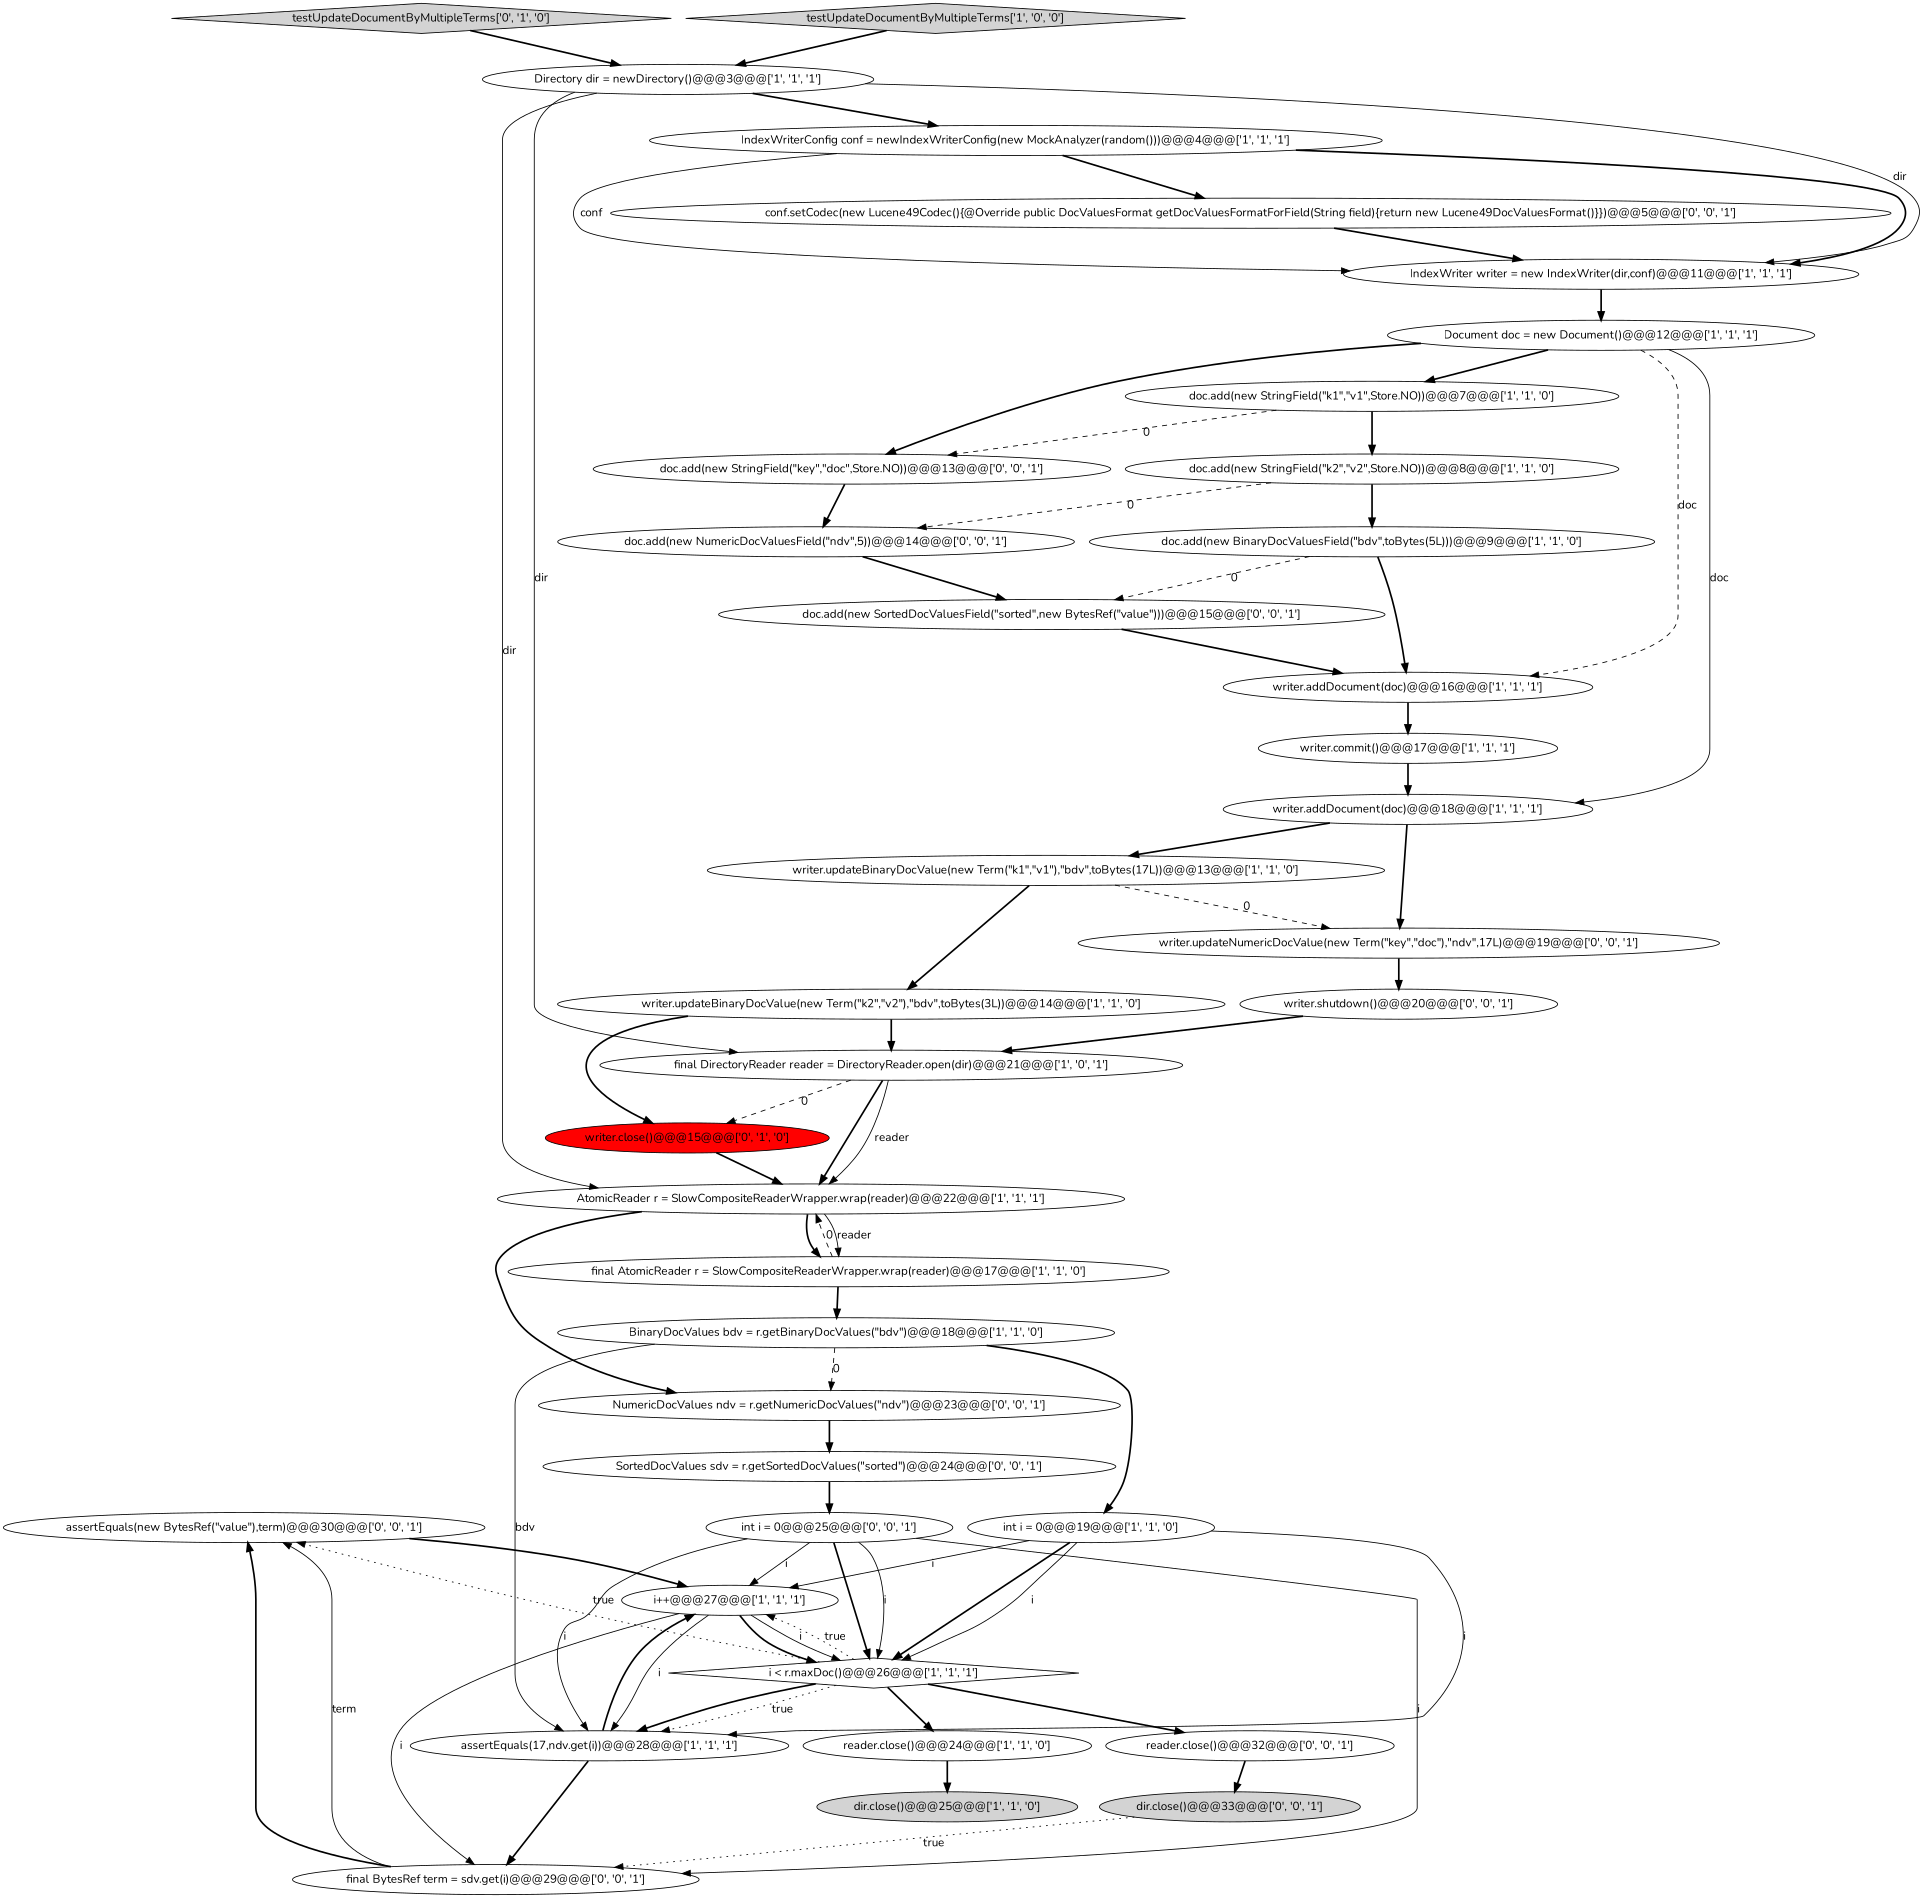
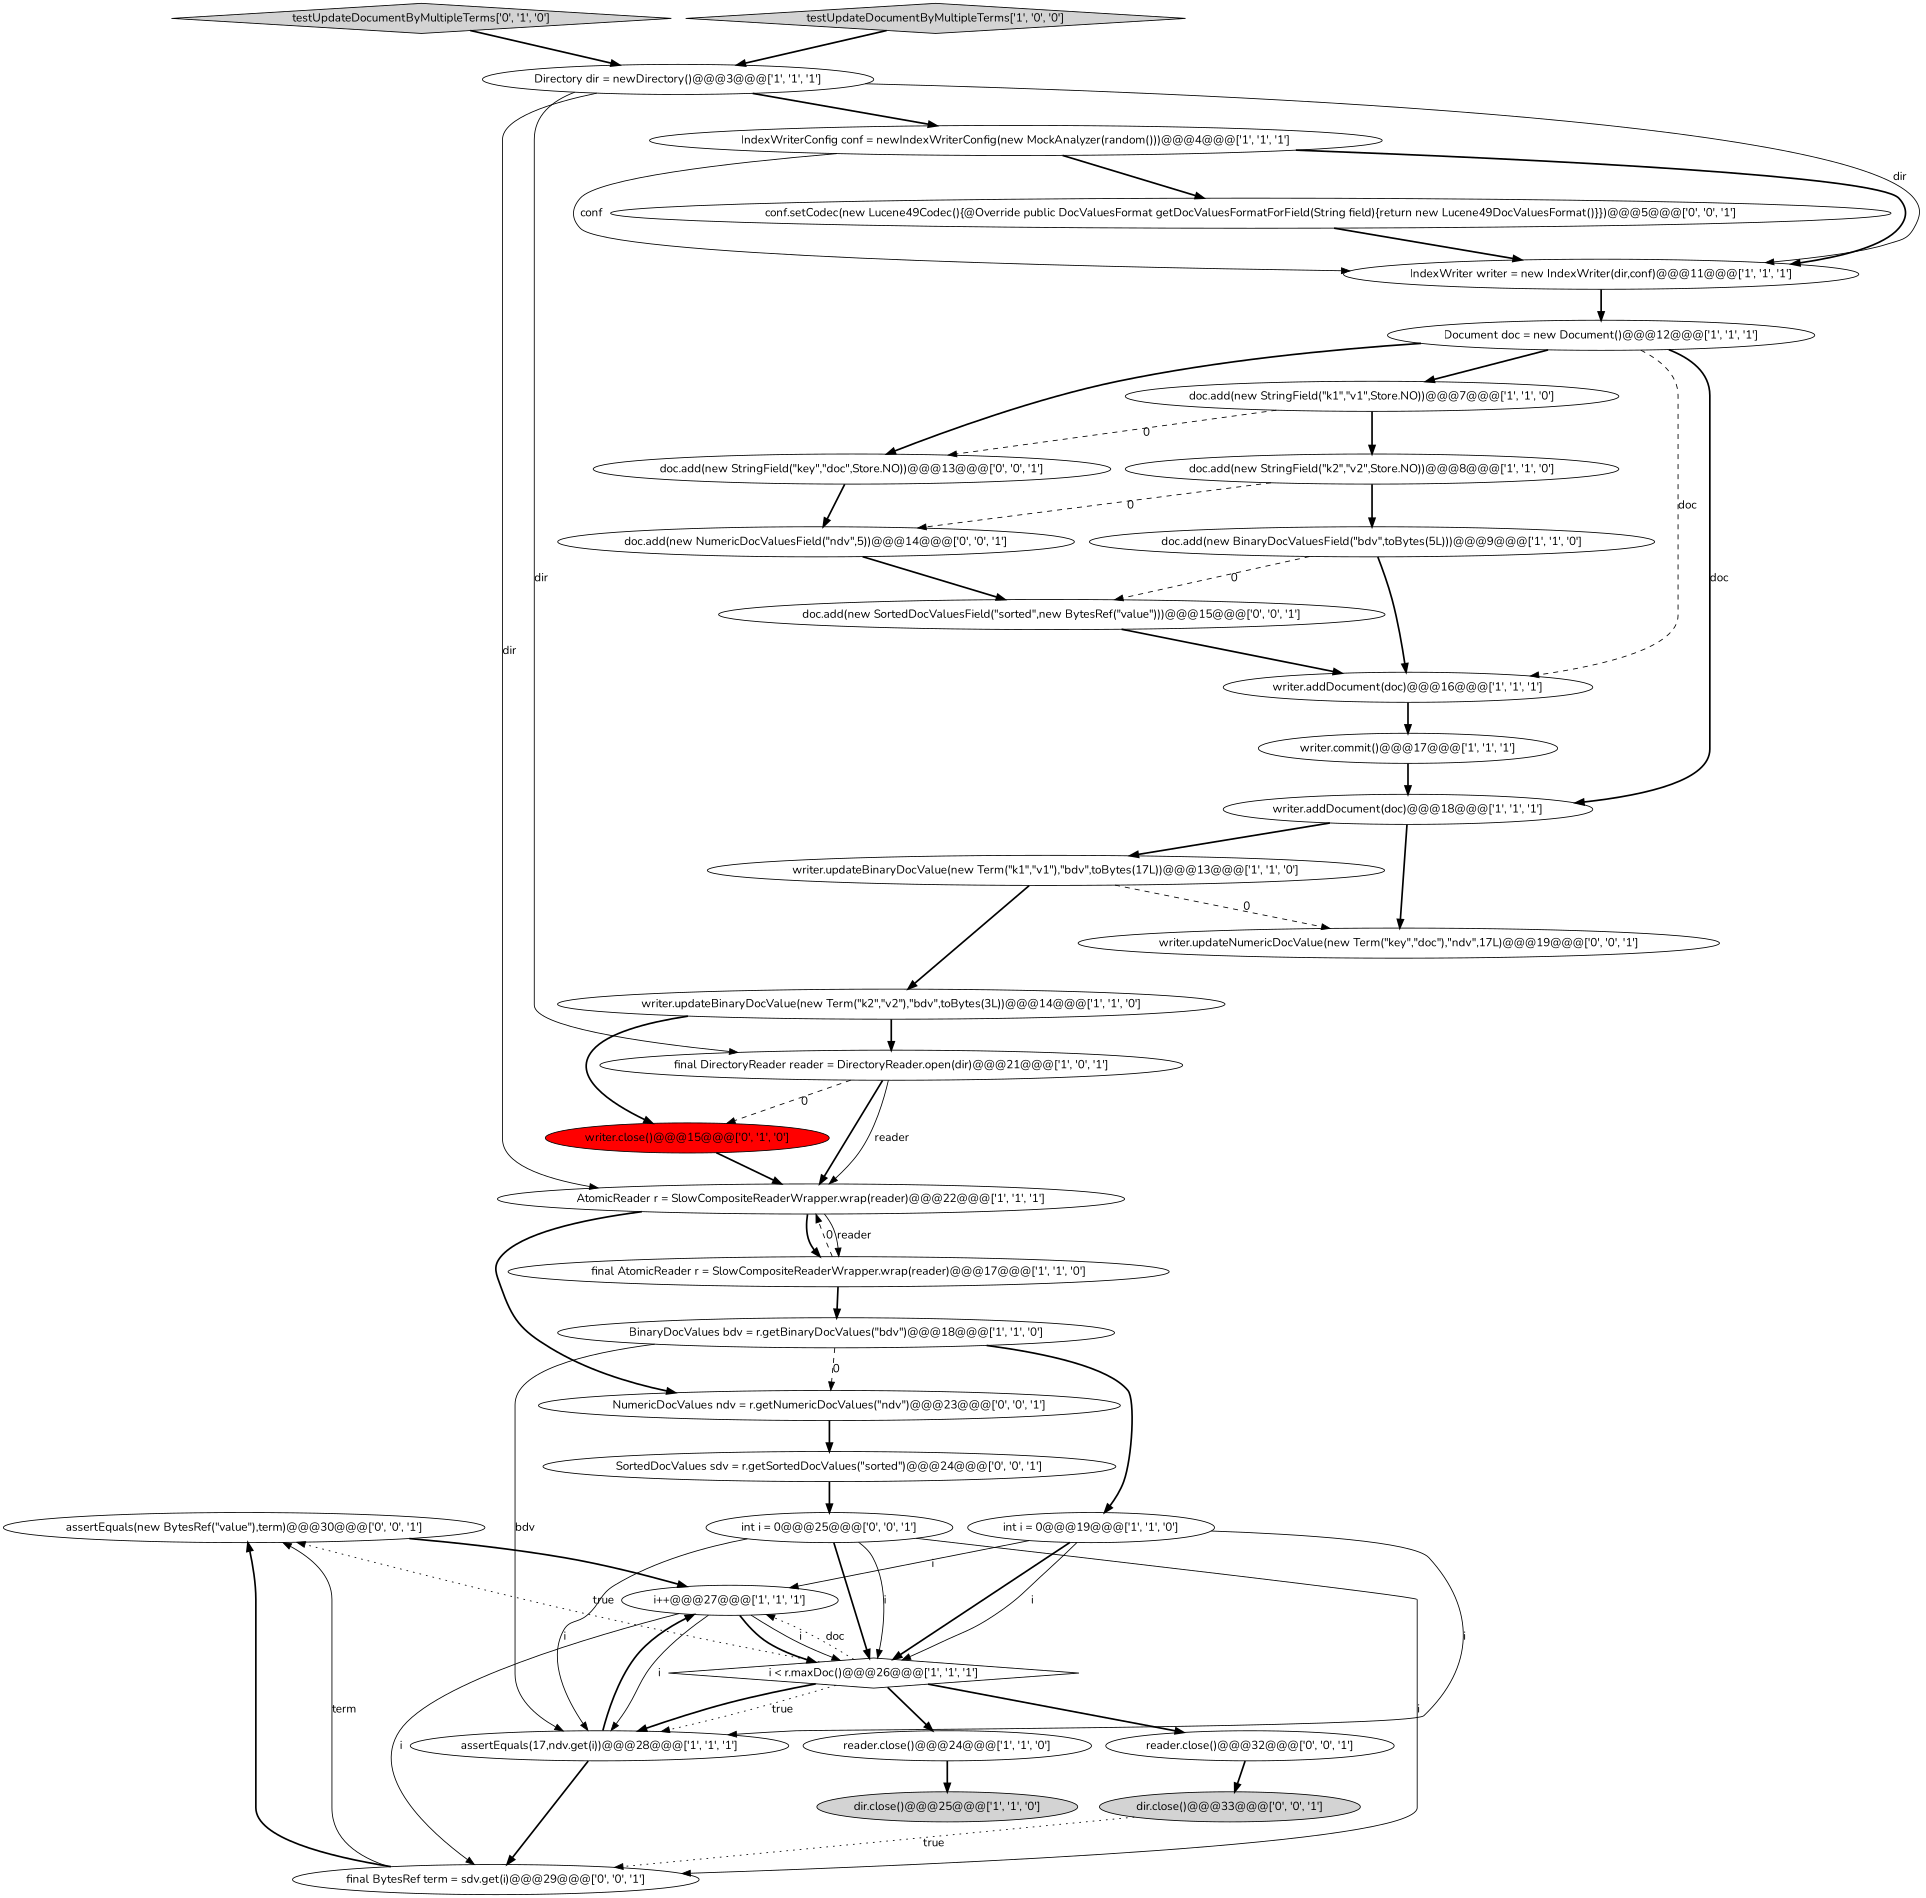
edge "Document doc = new Document()@@@12@@@['1', '1', '1']" -> "writer.addDocument(doc)@@@18@@@['1', '1', '1']": style solid -> bold
node "writer.shutdown()@@@20@@@['0', '0', '1']": removed
edge "int i = 0@@@25@@@['0', '0', '1']" -> "i++@@@27@@@['1', '1', '1']": removed, label "i"
edge "i < r.maxDoc()@@@26@@@['1', '1', '1']" -> "i++@@@27@@@['1', '1', '1']": label "true" -> "doc"
